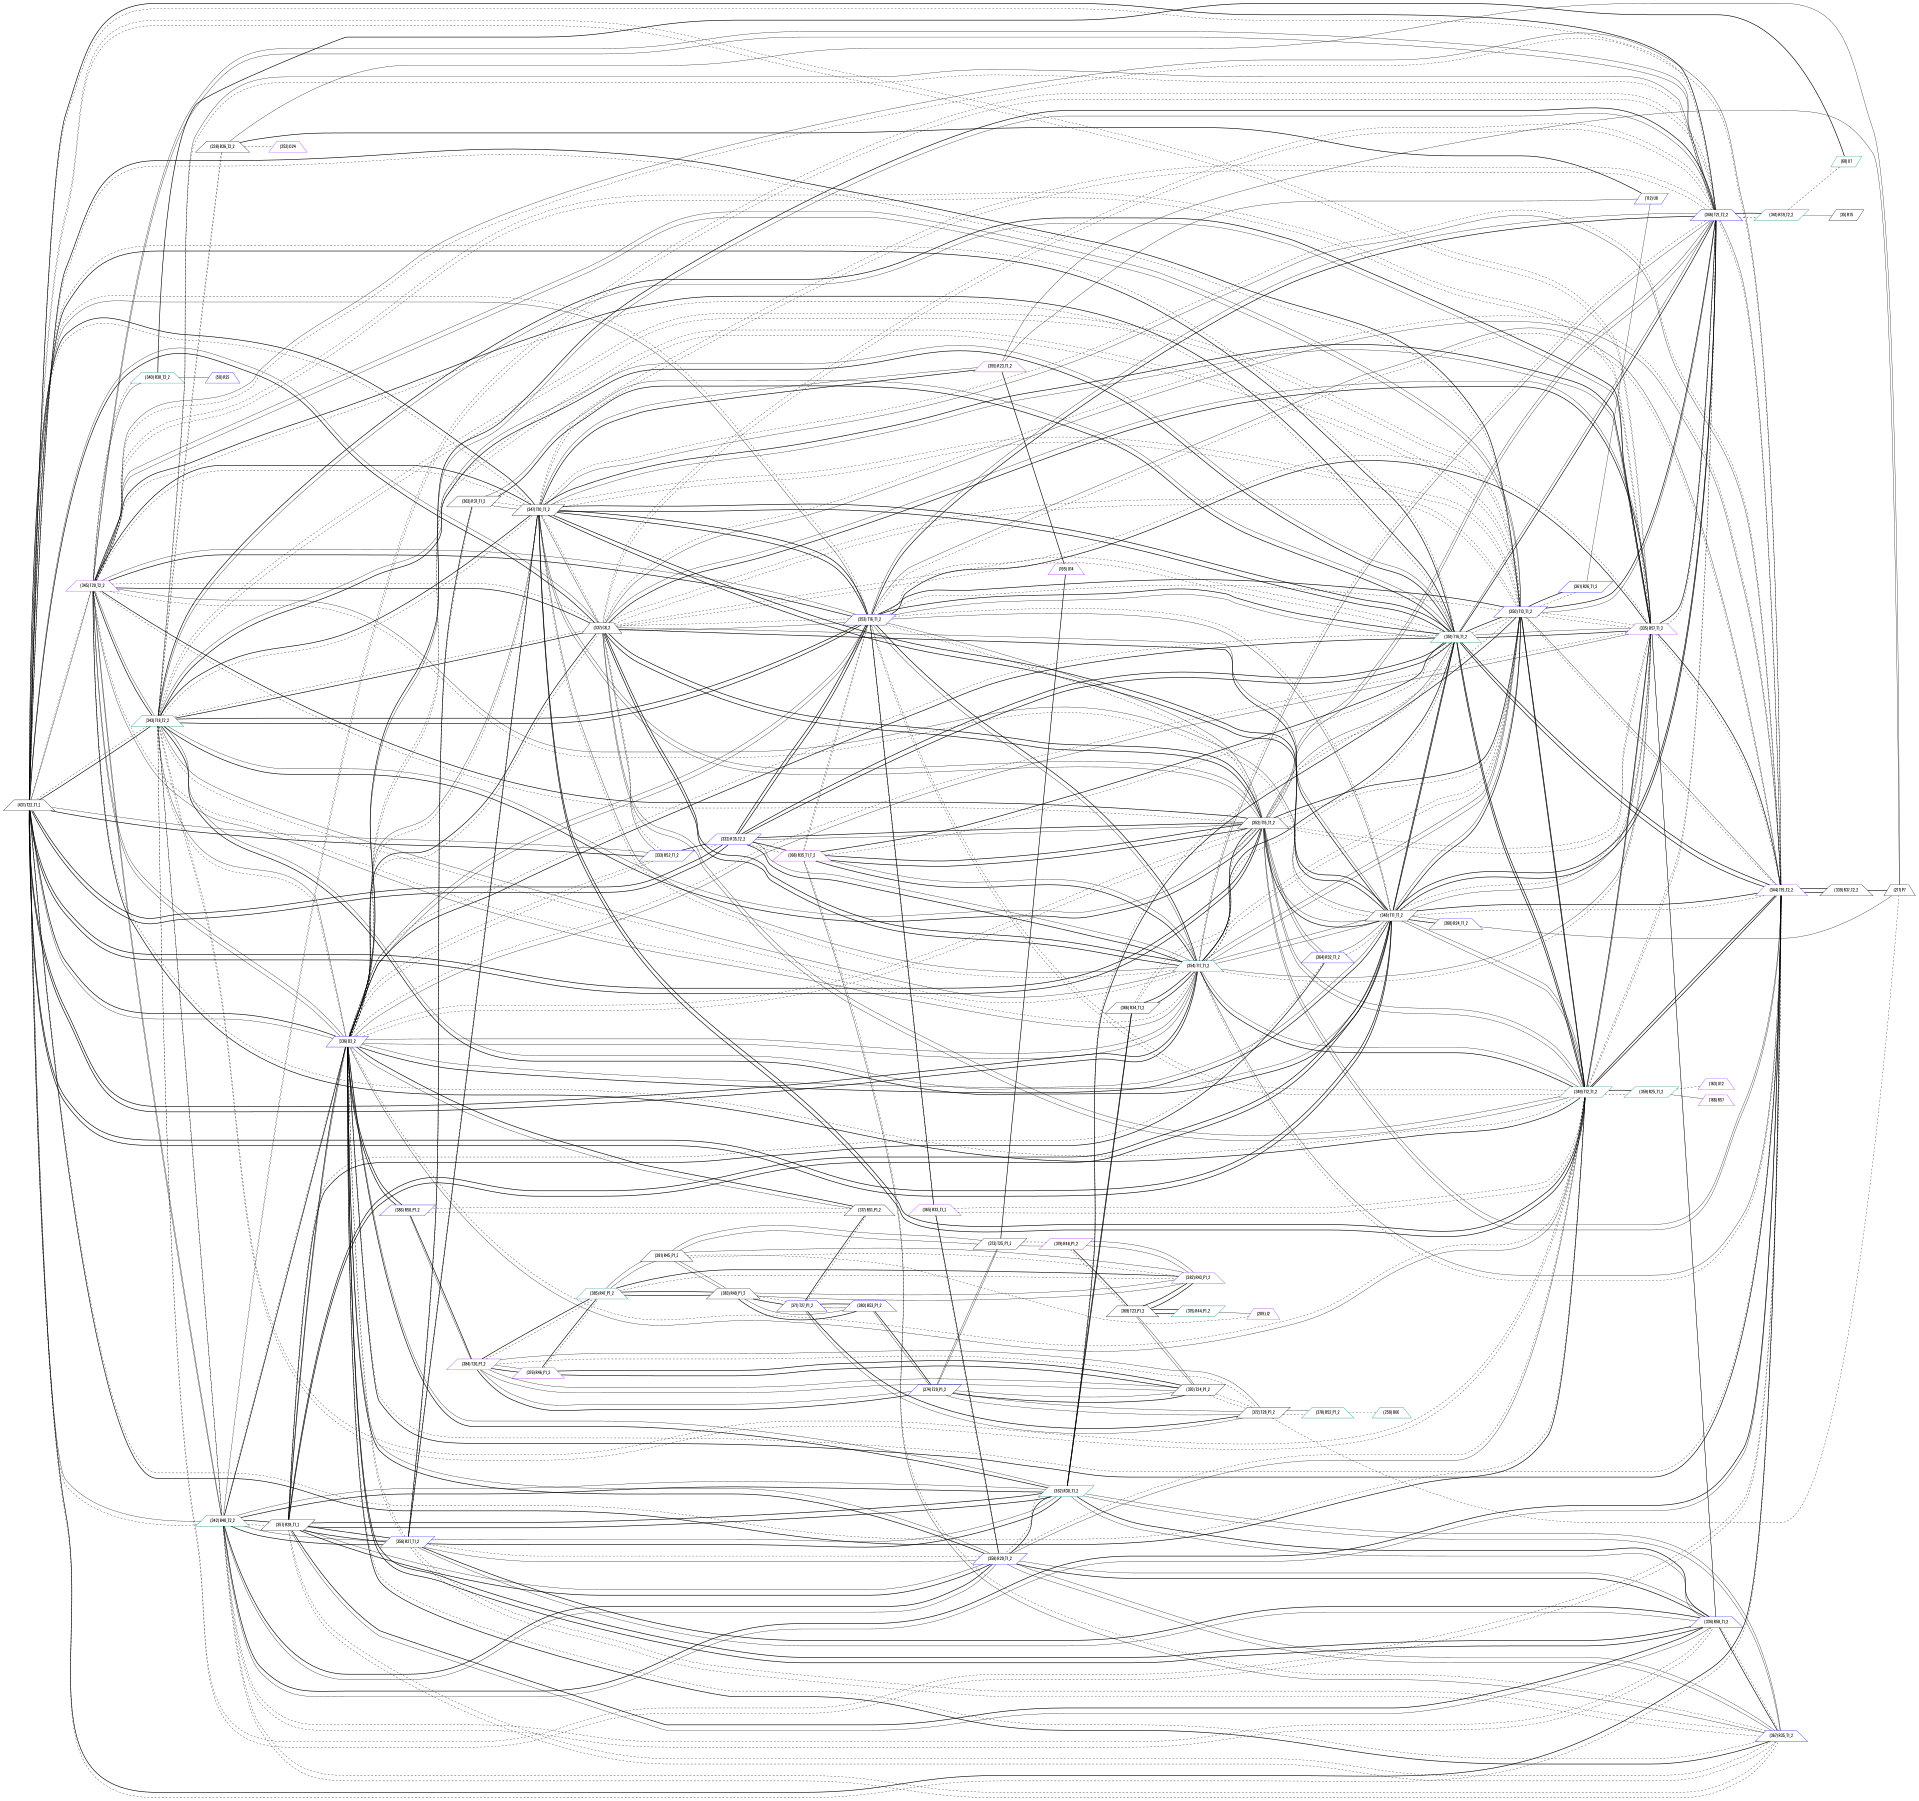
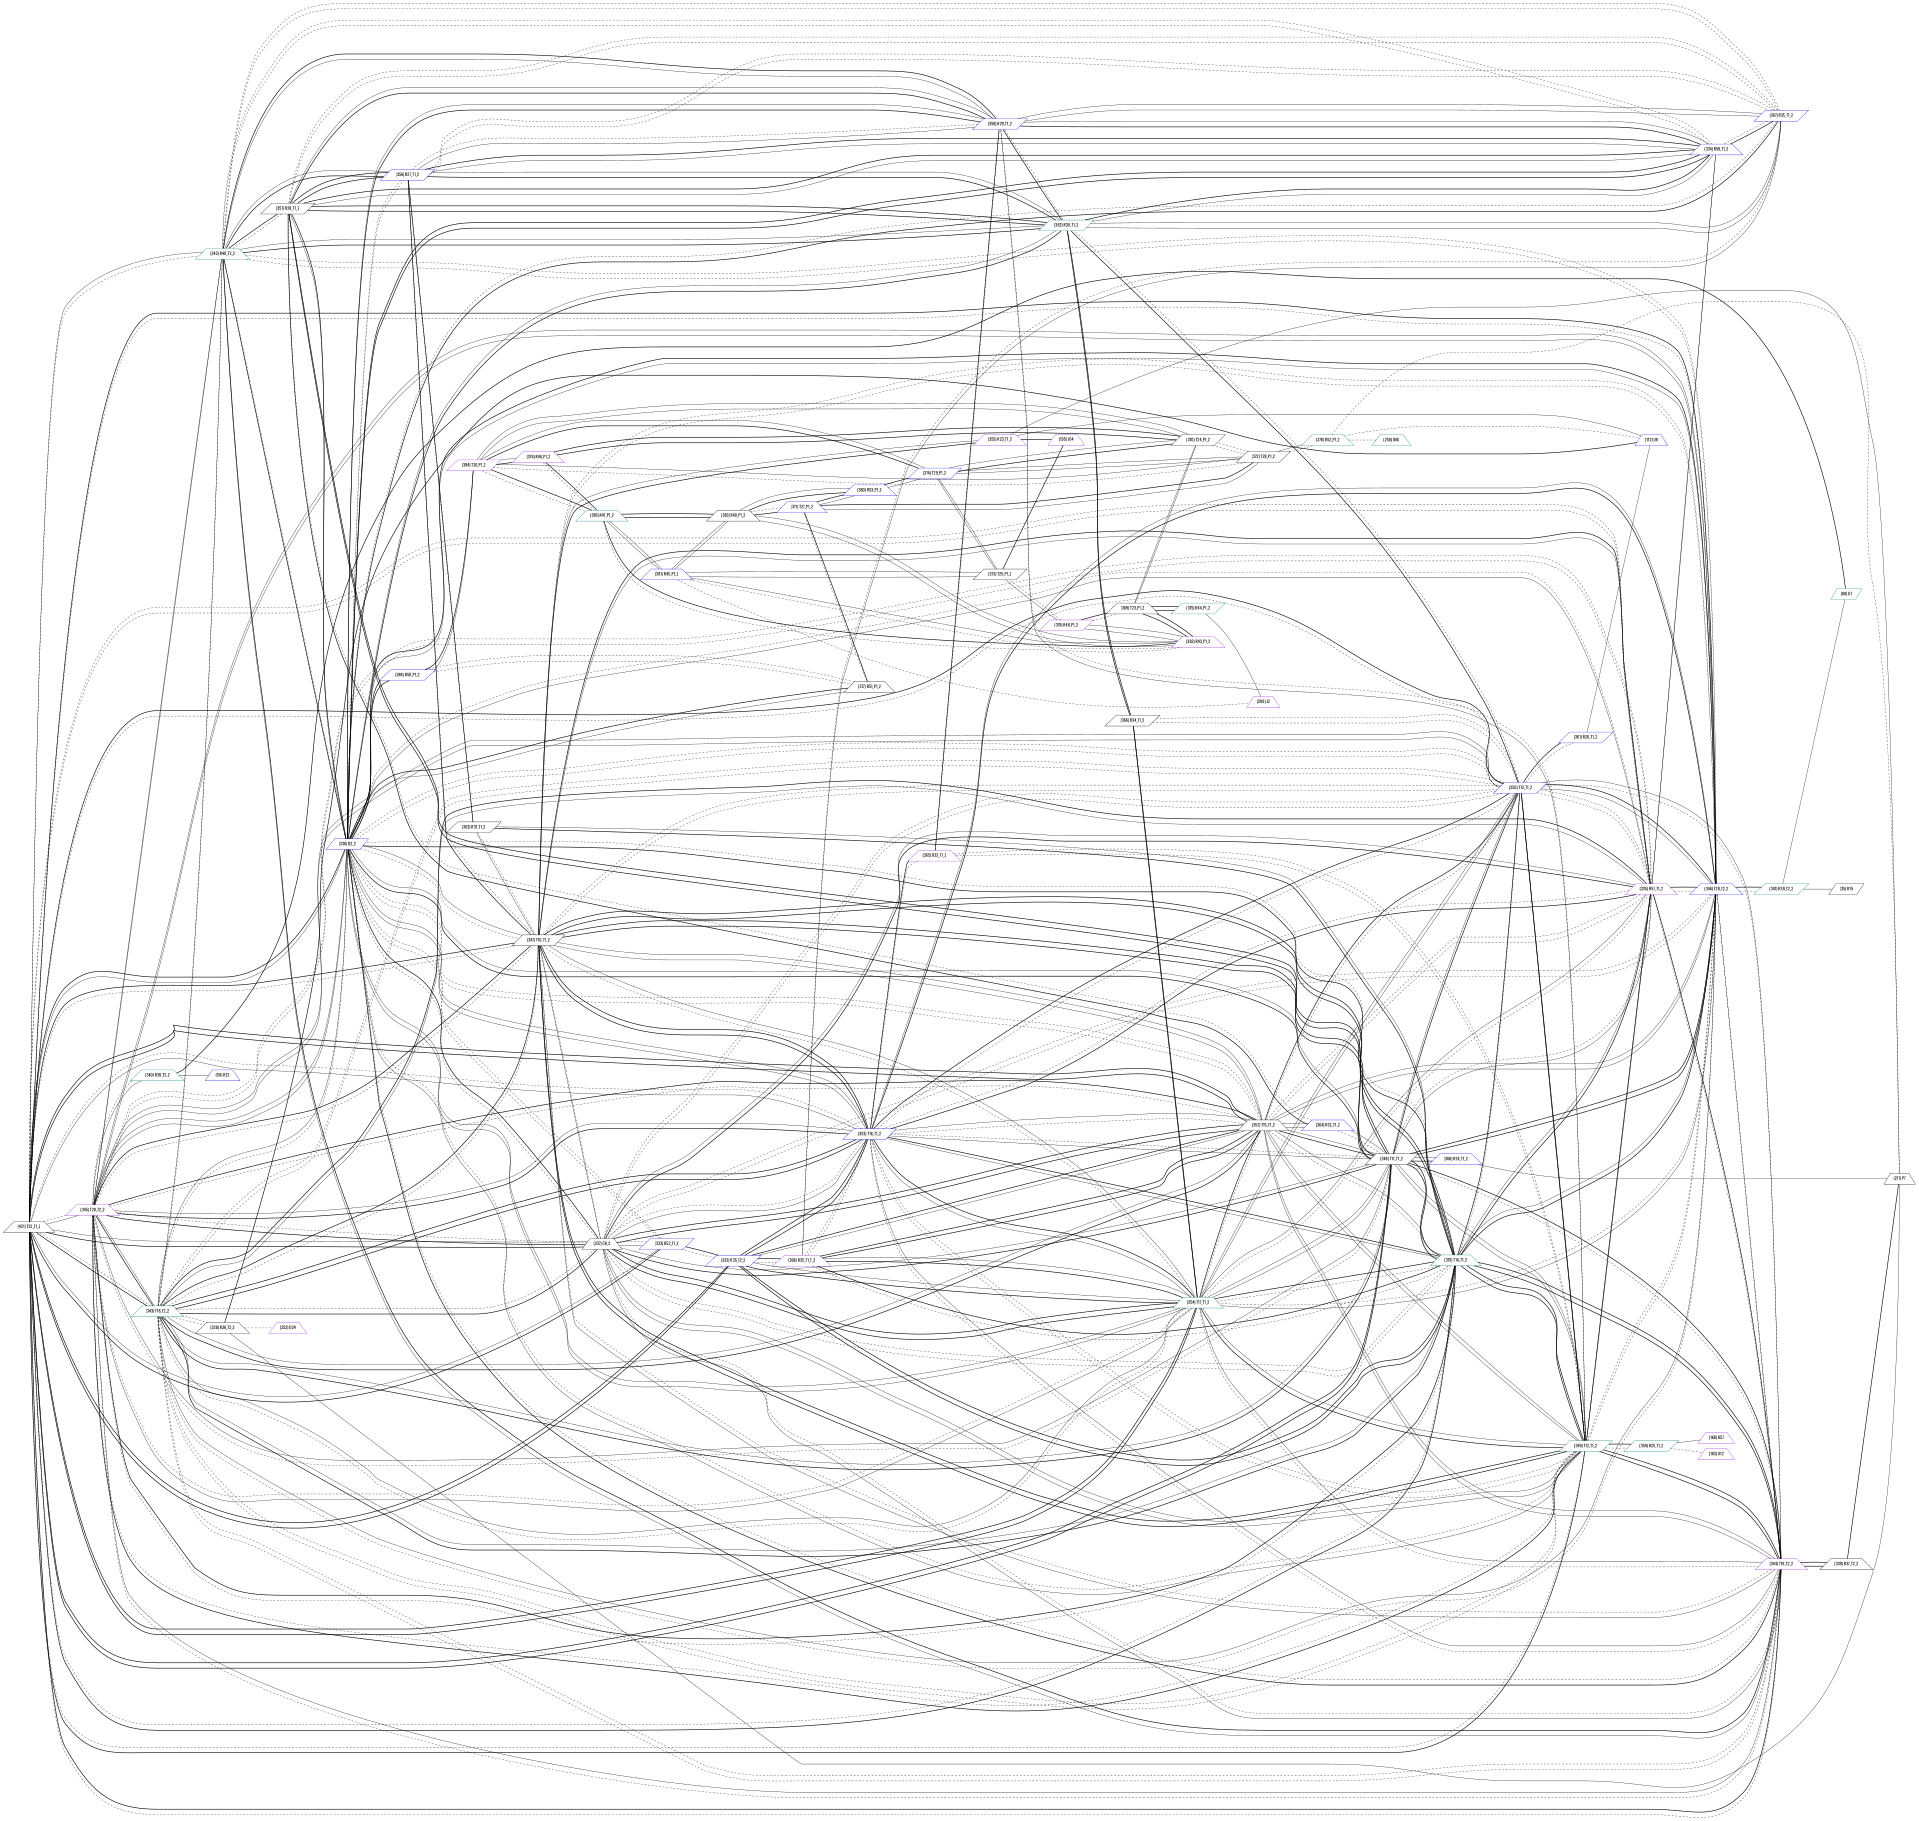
edge "(68) U7" -- "(341) R39_T2_2": style dashed -> solid
node "(112) U8": shape parallelogram -> trapezium
node "(346) T21_T2_2": label "(346) T21_T2_2" -> "(346) T28_T2_2"
edge "(378) R52_P1_2" -- "(112) U8": added
node "(381) R45_P1_2": color black -> blue
edge "(217) P7" -- "(372) T28_P1_2": now "(217) P7" -- "(378) R52_P1_2"
node "(367) R35_T1_2": shape trapezium -> parallelogram
